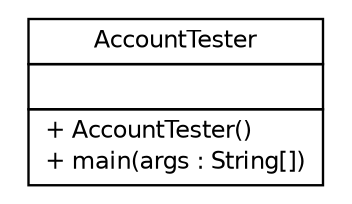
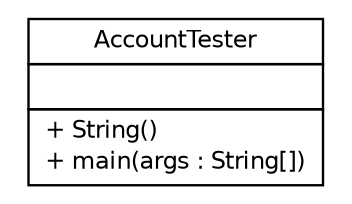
node "AccountTester": text "+ AccountTester()" -> "+ String()"
